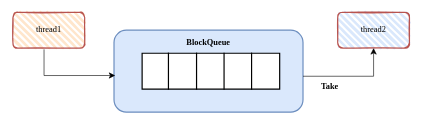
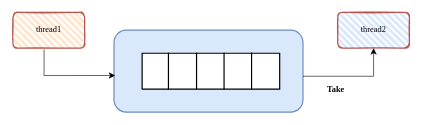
node "BlockQueue": removed
node "Take": moved (330, 87) -> (336, 90)
